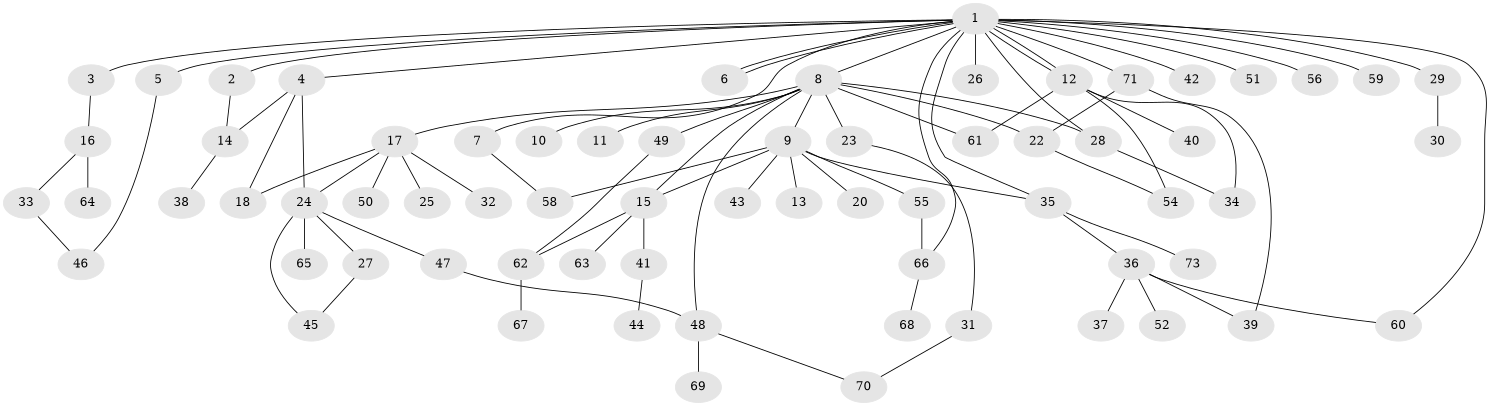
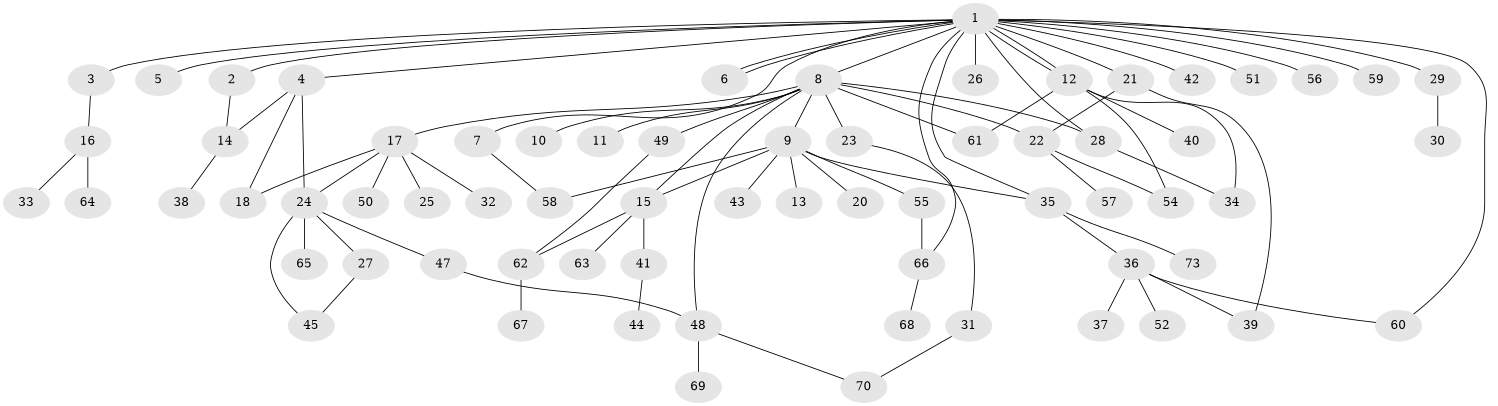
node "71": label "71" -> "21"
node "57": added
node "46": removed
